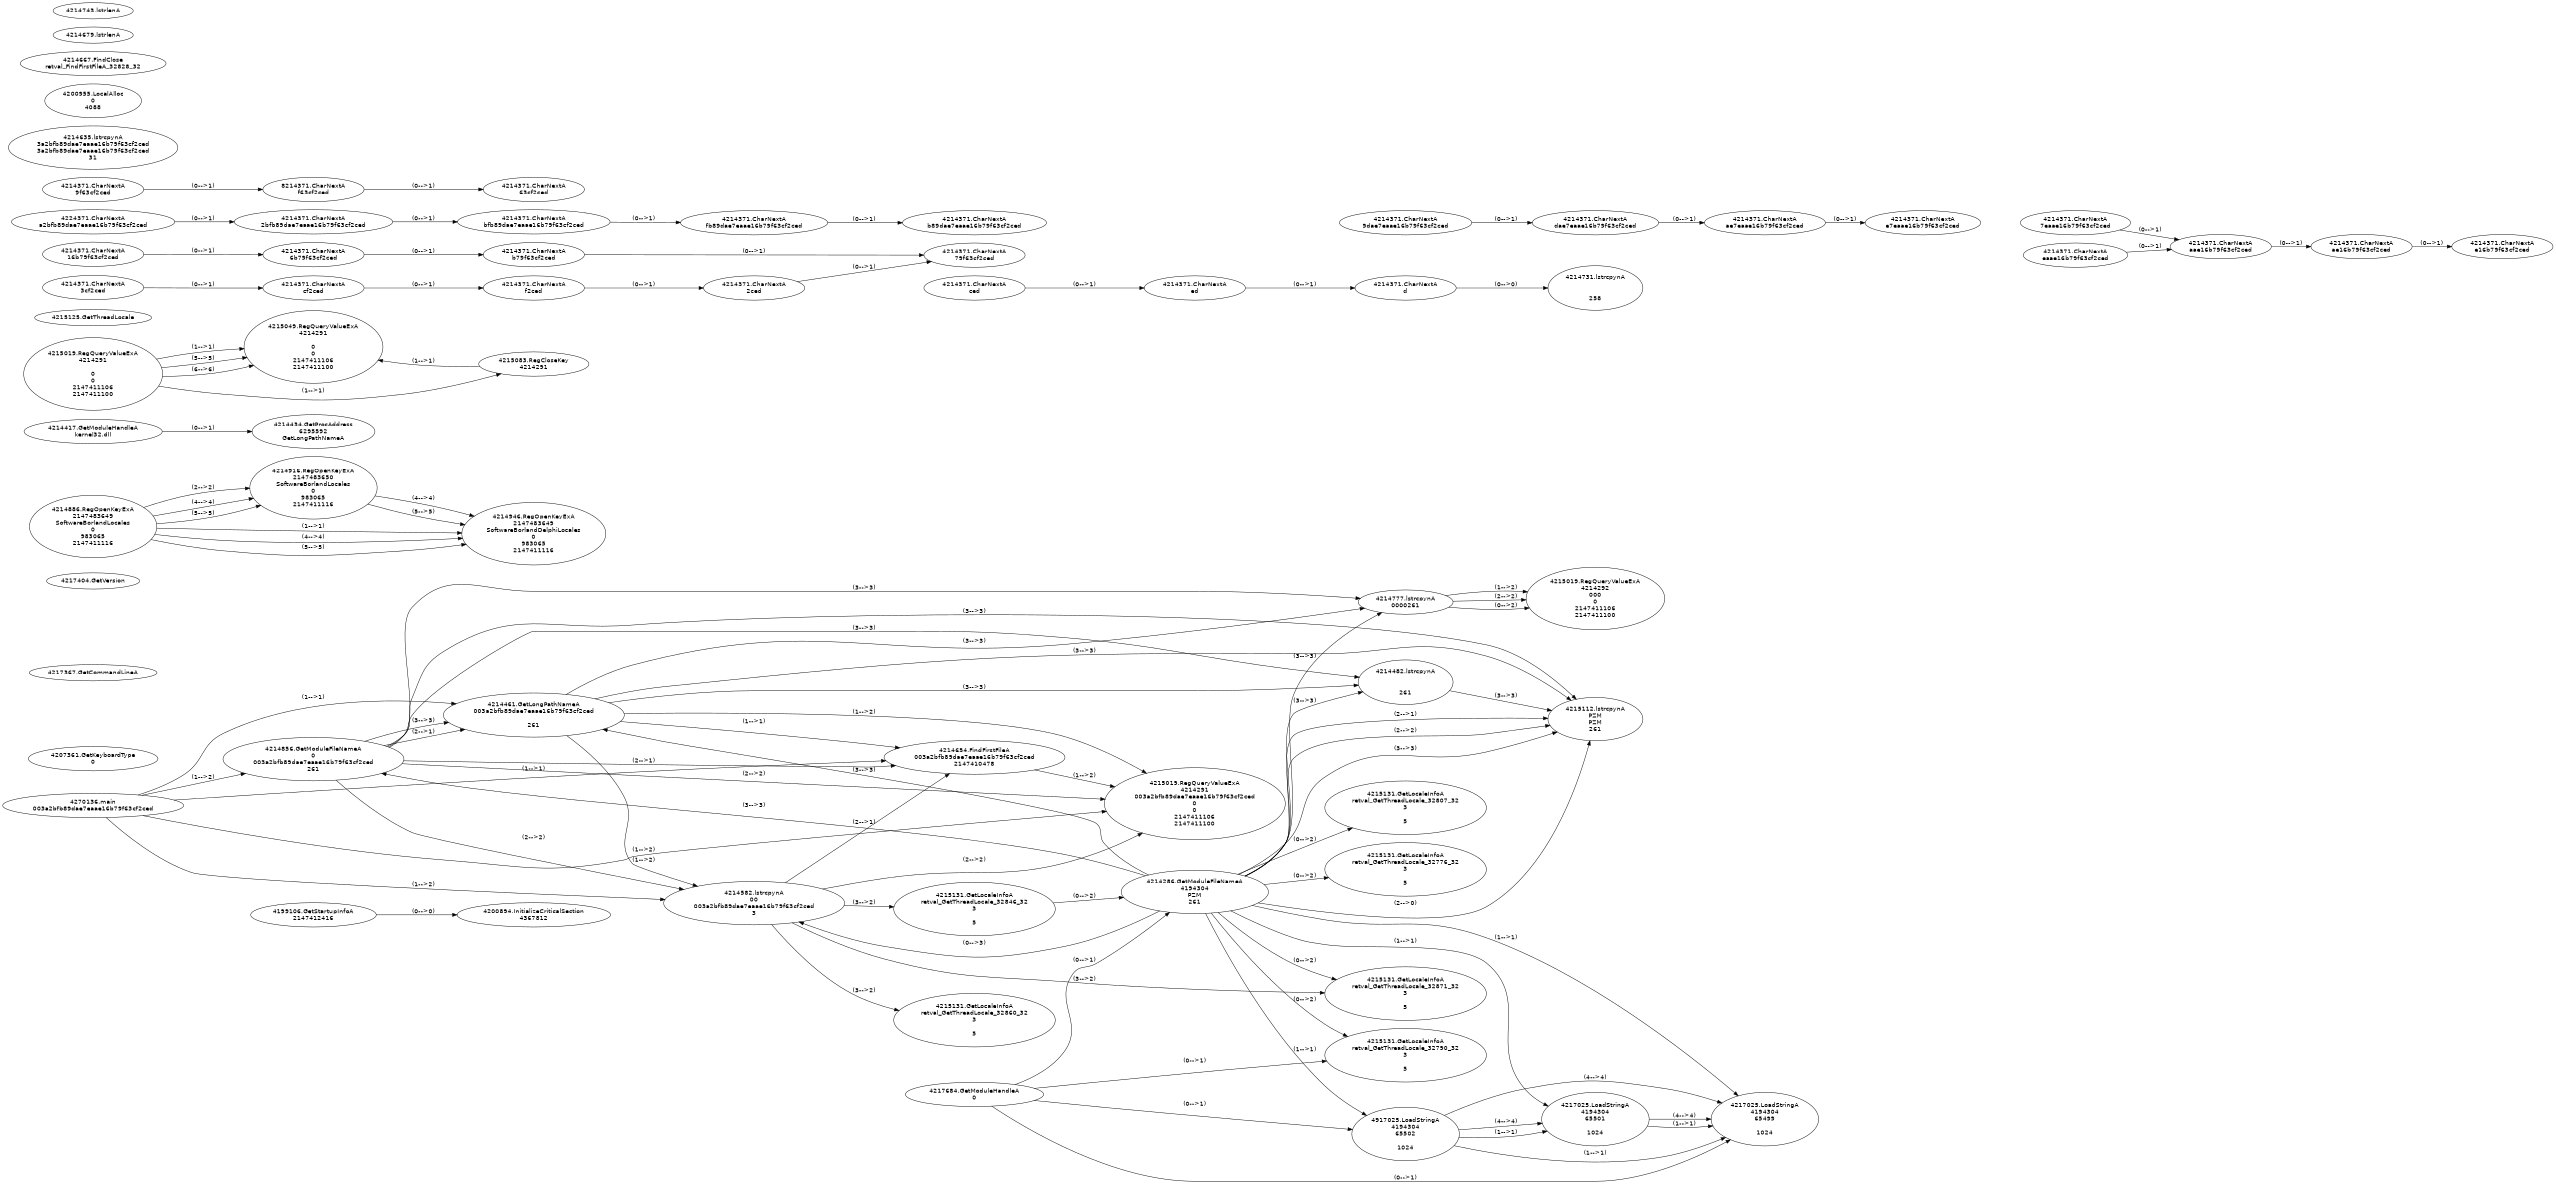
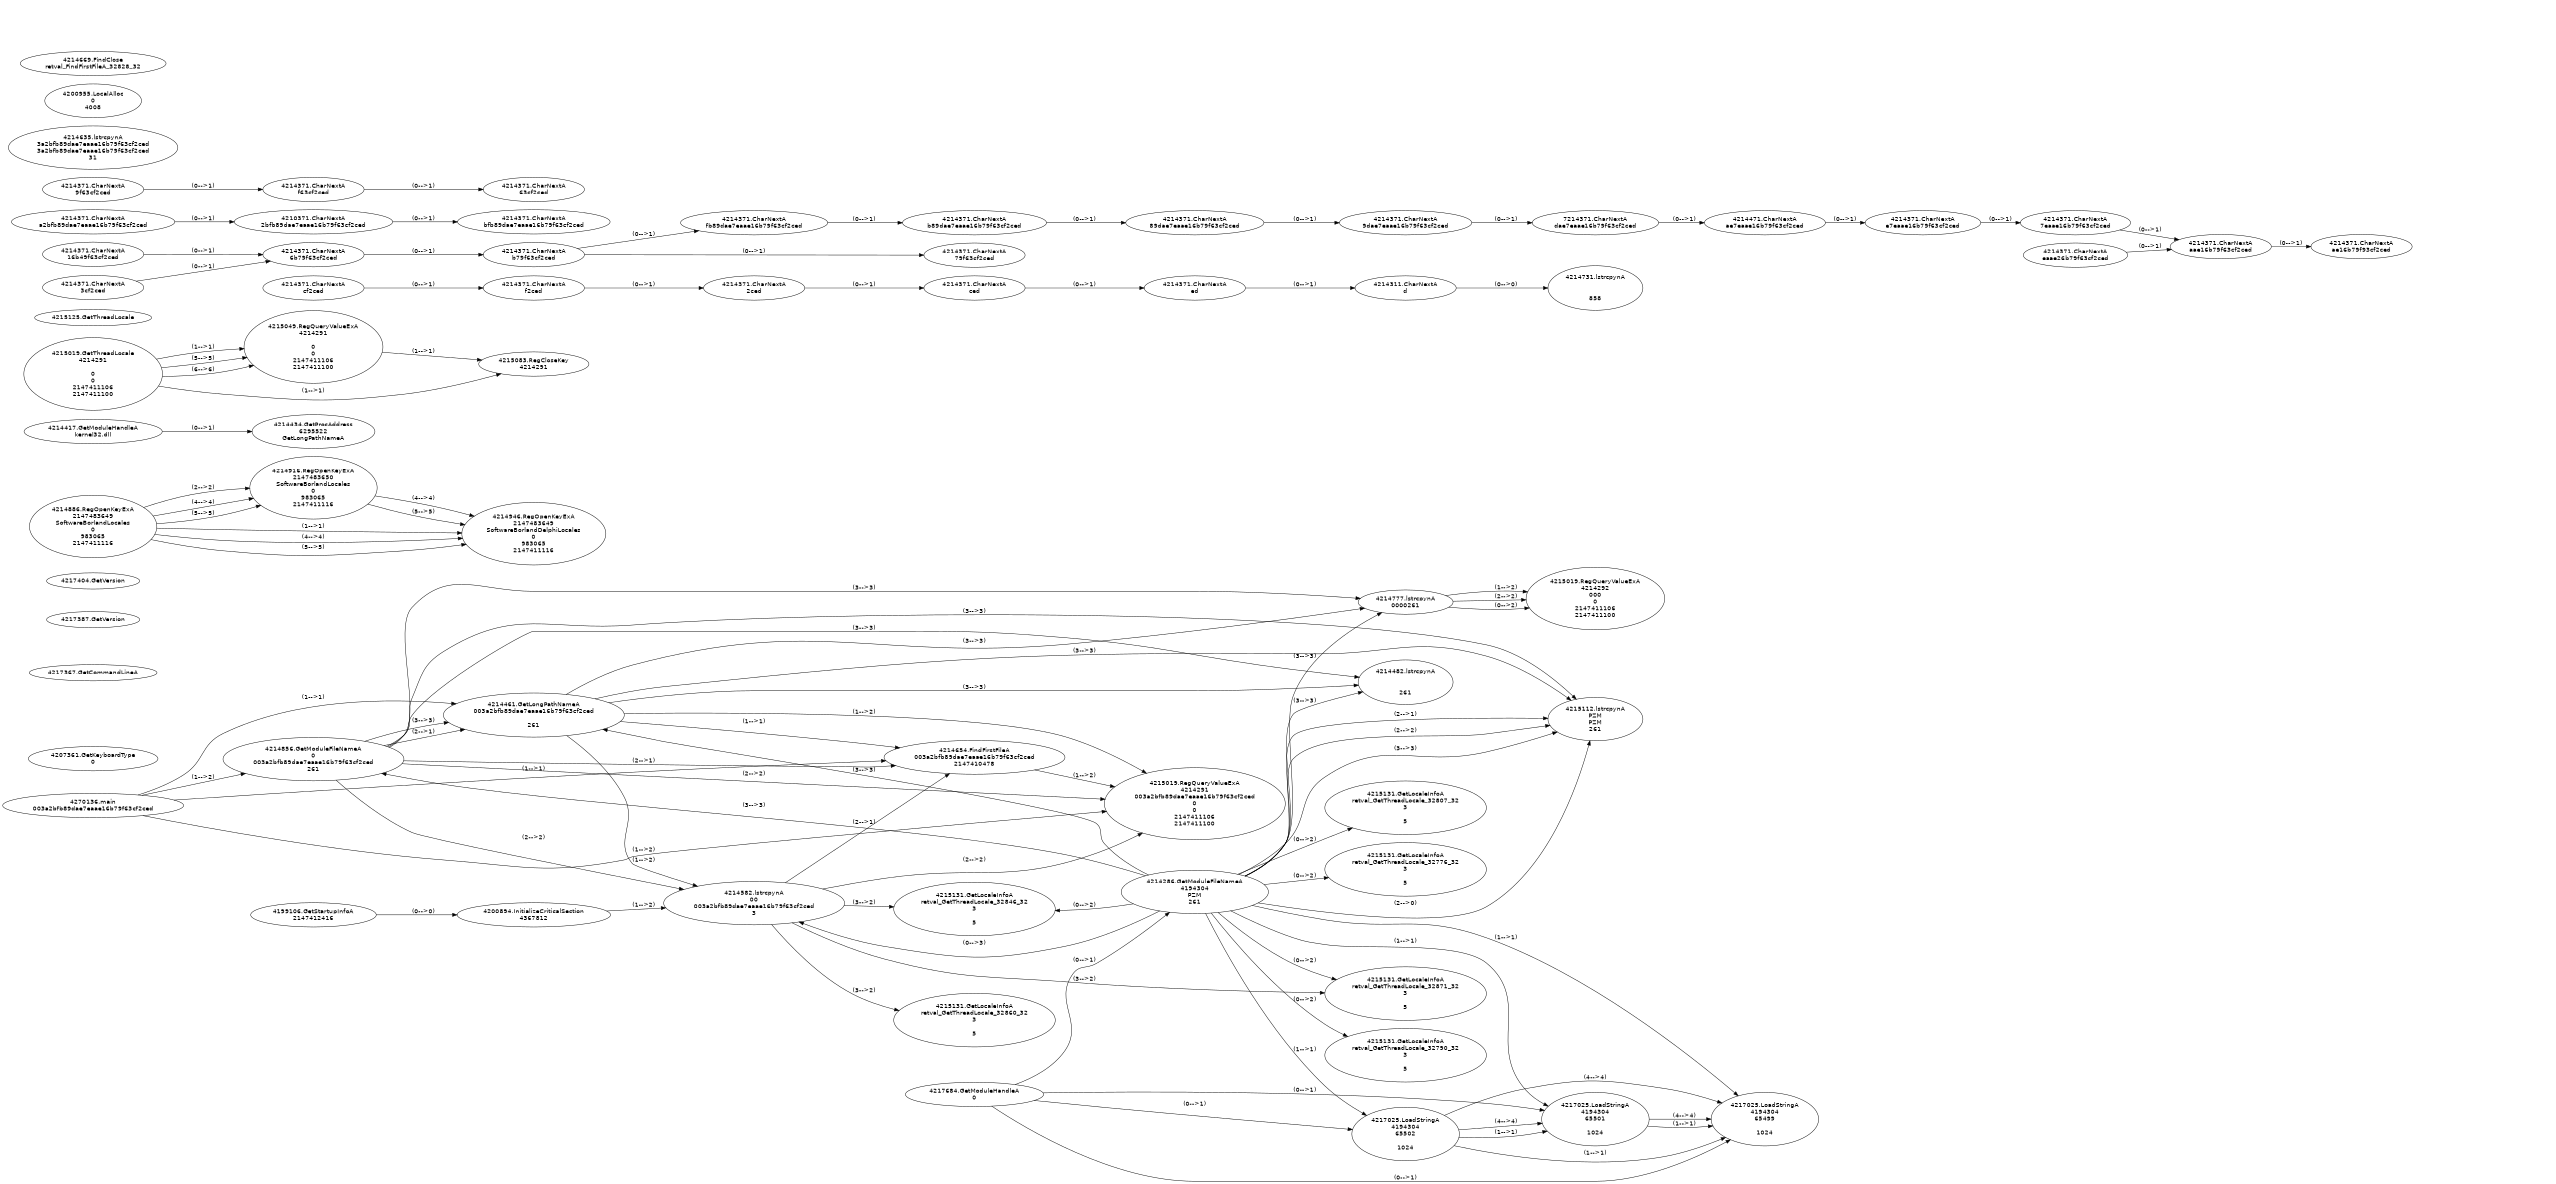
node "4214743.lstrlenA": removed
node "4214679.lstrlenA": removed
node "4214667.FindClose retval_FindFirstFileA_32828_32": label "4214667.FindClose retval_FindFirstFileA_32828_32" -> "4214669.FindClose retval_FindFirstFileA_32828_32"
node "4200955.LocalAlloc 0 4088": label "4200955.LocalAlloc 0 4088" -> "4200955.LocalAlloc 0 4008"
node "8214371.CharNextA f63cf2ced": label "8214371.CharNextA f63cf2ced" -> "4214371.CharNextA f63cf2ced"
node "4224371.CharNextA a2bfb89dae7eaae16b79f63cf2ced": label "4224371.CharNextA a2bfb89dae7eaae16b79f63cf2ced" -> "4214371.CharNextA a2bfb89dae7eaae16b79f63cf2ced"
node "4214371.CharNextA 2bfb89dae7eaae16b79f63cf2ced": label "4214371.CharNextA 2bfb89dae7eaae16b79f63cf2ced" -> "4210371.CharNextA 2bfb89dae7eaae16b79f63cf2ced"
edge "4214371.CharNextA bfb89dae7eaae16b79f63cf2ced" -> "4214371.CharNextA fb89dae7eaae16b79f63cf2ced": now "4214371.CharNextA b79f63cf2ced" -> "4214371.CharNextA fb89dae7eaae16b79f63cf2ced"
node "4214371.CharNextA 89dae7eaae16b79f63cf2ced": added
node "4214371.CharNextA dae7eaae16b79f63cf2ced": label "4214371.CharNextA dae7eaae16b79f63cf2ced" -> "7214371.CharNextA dae7eaae16b79f63cf2ced"
node "4214371.CharNextA ae7eaae16b79f63cf2ced": label "4214371.CharNextA ae7eaae16b79f63cf2ced" -> "4214471.CharNextA ae7eaae16b79f63cf2ced"
edge "4214371.CharNextA e7eaae16b79f63cf2ced" -> "4214371.CharNextA 7eaae16b79f63cf2ced": added, label "(0-->1)"
node "4214371.CharNextA ae16b79f63cf2ced": label "4214371.CharNextA ae16b79f63cf2ced" -> "4214371.CharNextA ae16b79f93cf2ced"
node "4214371.CharNextA e16b79f63cf2ced": removed
node "4214371.CharNextA 16b79f63cf2ced": label "4214371.CharNextA 16b79f63cf2ced" -> "4214371.CharNextA 16b49f63cf2ced"
node "4214371.CharNextA eaae16b79f63cf2ced": label "4214371.CharNextA eaae16b79f63cf2ced" -> "4214371.CharNextA eaae26b79f63cf2ced"
edge "4214371.CharNextA 2ced" -> "4214371.CharNextA 79f63cf2ced": now "4214371.CharNextA 2ced" -> "4214371.CharNextA ced"
edge "4214371.CharNextA 3cf2ced" -> "4214371.CharNextA cf2ced": now "4214371.CharNextA 3cf2ced" -> "4214371.CharNextA 6b79f63cf2ced"
node "4214371.CharNextA d": label "4214371.CharNextA d" -> "4214311.CharNextA d"
node "4214731.lstrcpynA 258": label "4214731.lstrcpynA 258" -> "4214731.lstrcpynA 858"
edge "4215083.RegCloseKey 4214291" -> "4215049.RegQueryValueExA 4214291 0 0 2147411106 2147411100": reversed
node "4215019.RegQueryValueExA 4214291 0 0 2147411106 2147411100": label "4215019.RegQueryValueExA 4214291 0 0 2147411106 2147411100" -> "4215019.GetThreadLocale 4214291 0 0 2147411106 2147411100"
node "4214434.GetProcAddress 6295592 GetLongPathNameA": label "4214434.GetProcAddress 6295592 GetLongPathNameA" -> "4214434.GetProcAddress 6295522 GetLongPathNameA"
node "4217387.GetVersion": added
edge "4214482.lstrcpynA 261" -> "4215112.lstrcpynA PZM PZM 261": removed, label "(3-->3)"
edge "4270136.main 003a2bfb89dae7eaae16b79f63cf2ced" -> "4214582.lstrcpynA 00 003a2bfb89dae7eaae16b79f63cf2ced 3": now "4200894.InitializeCriticalSection 4367812" -> "4214582.lstrcpynA 00 003a2bfb89dae7eaae16b79f63cf2ced 3"
edge "4215131.GetLocaleInfoA retval_GetThreadLocale_32846_32 3 5" -> "4214286.GetModuleFileNameA 4194304 PZM 261": reversed
edge "4217684.GetModuleHandleA 0" -> "4215131.GetLocaleInfoA retval_GetThreadLocale_32790_32 3 5": now "4217684.GetModuleHandleA 0" -> "4217025.LoadStringA 4194304 65501 1024"
node "4917025.LoadStringA 4194304 65502 1024": label "4917025.LoadStringA 4194304 65502 1024" -> "4217025.LoadStringA 4194304 65502 1024"
